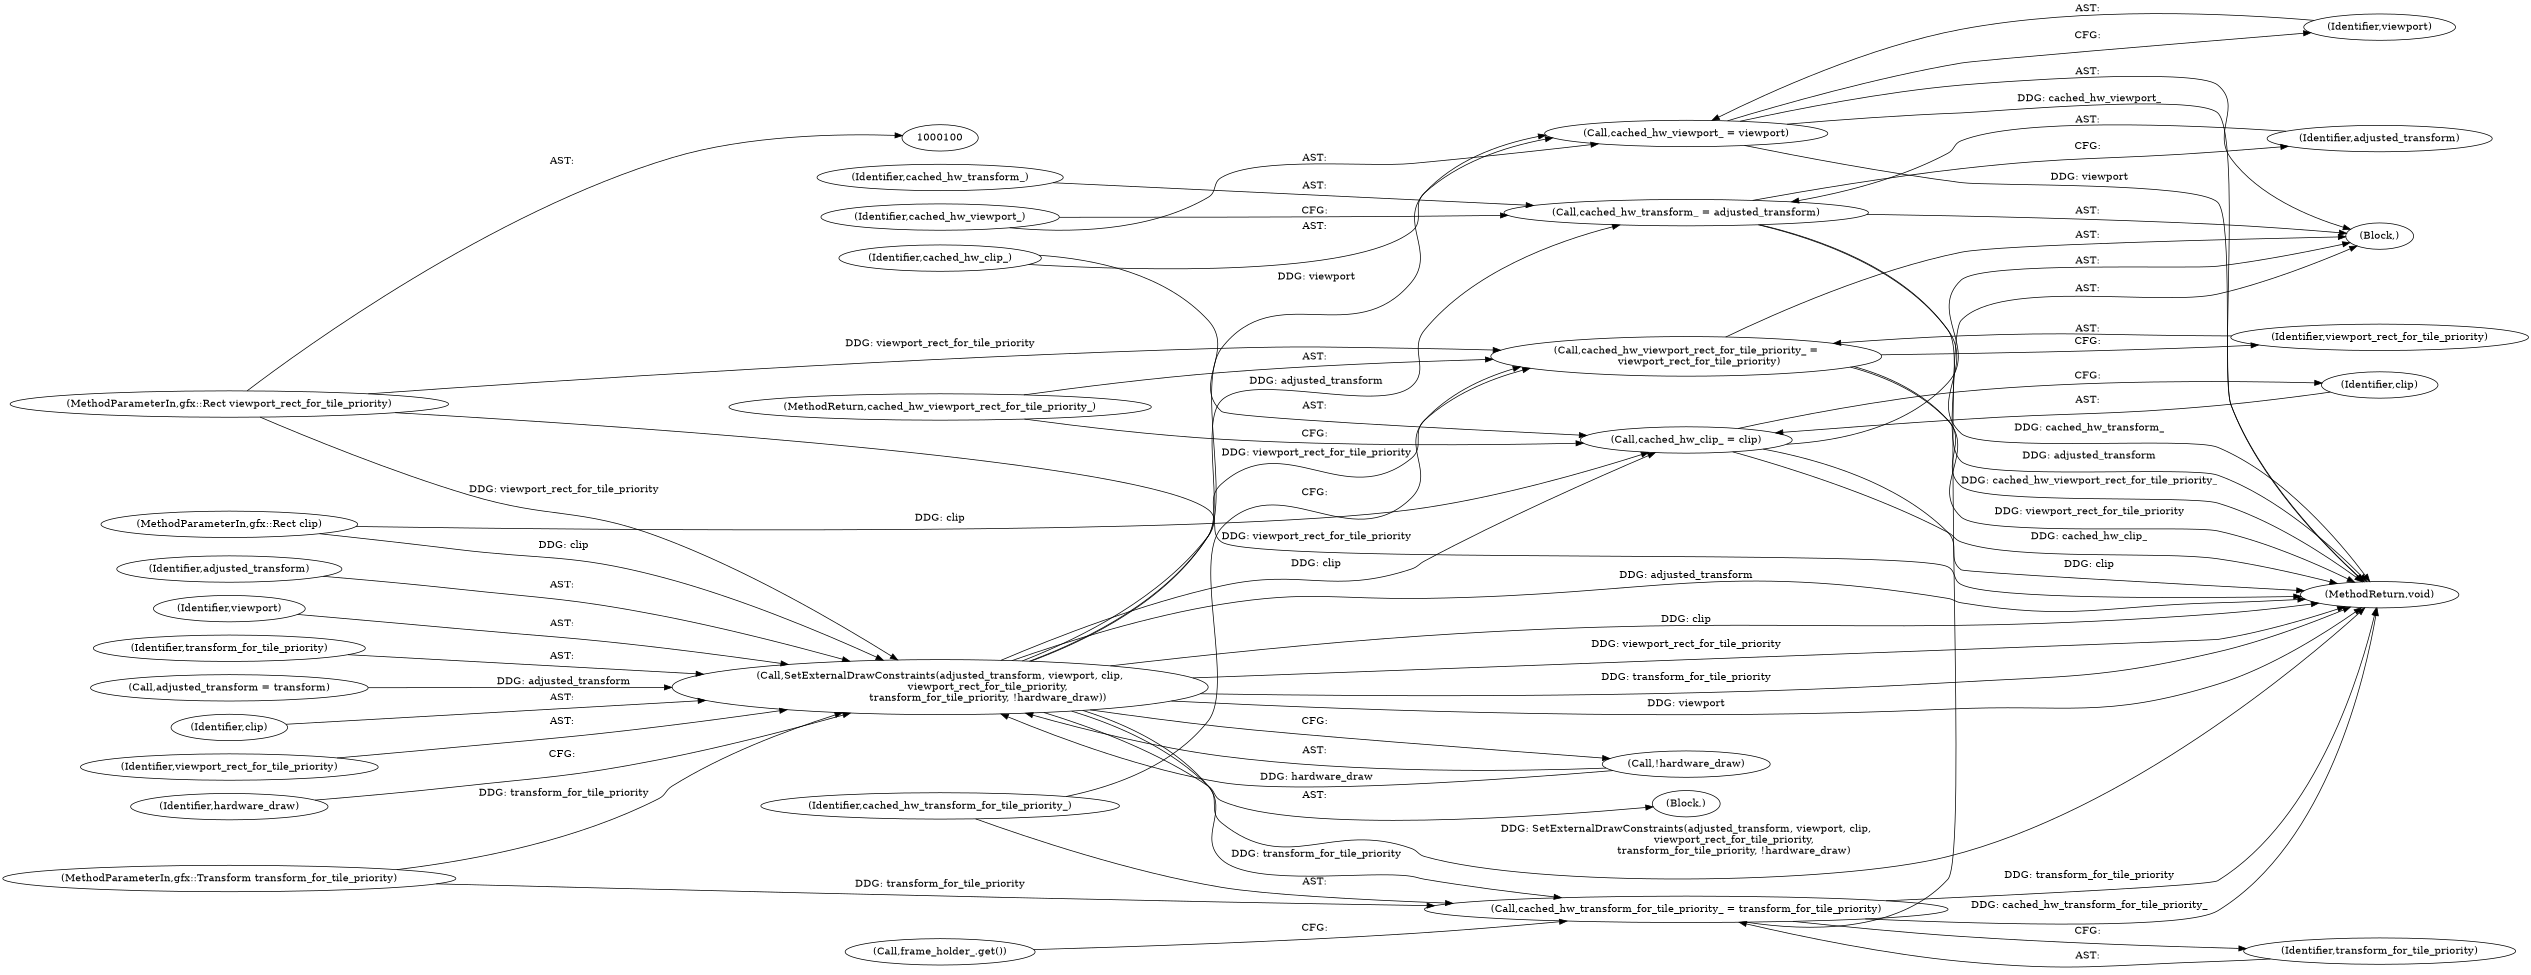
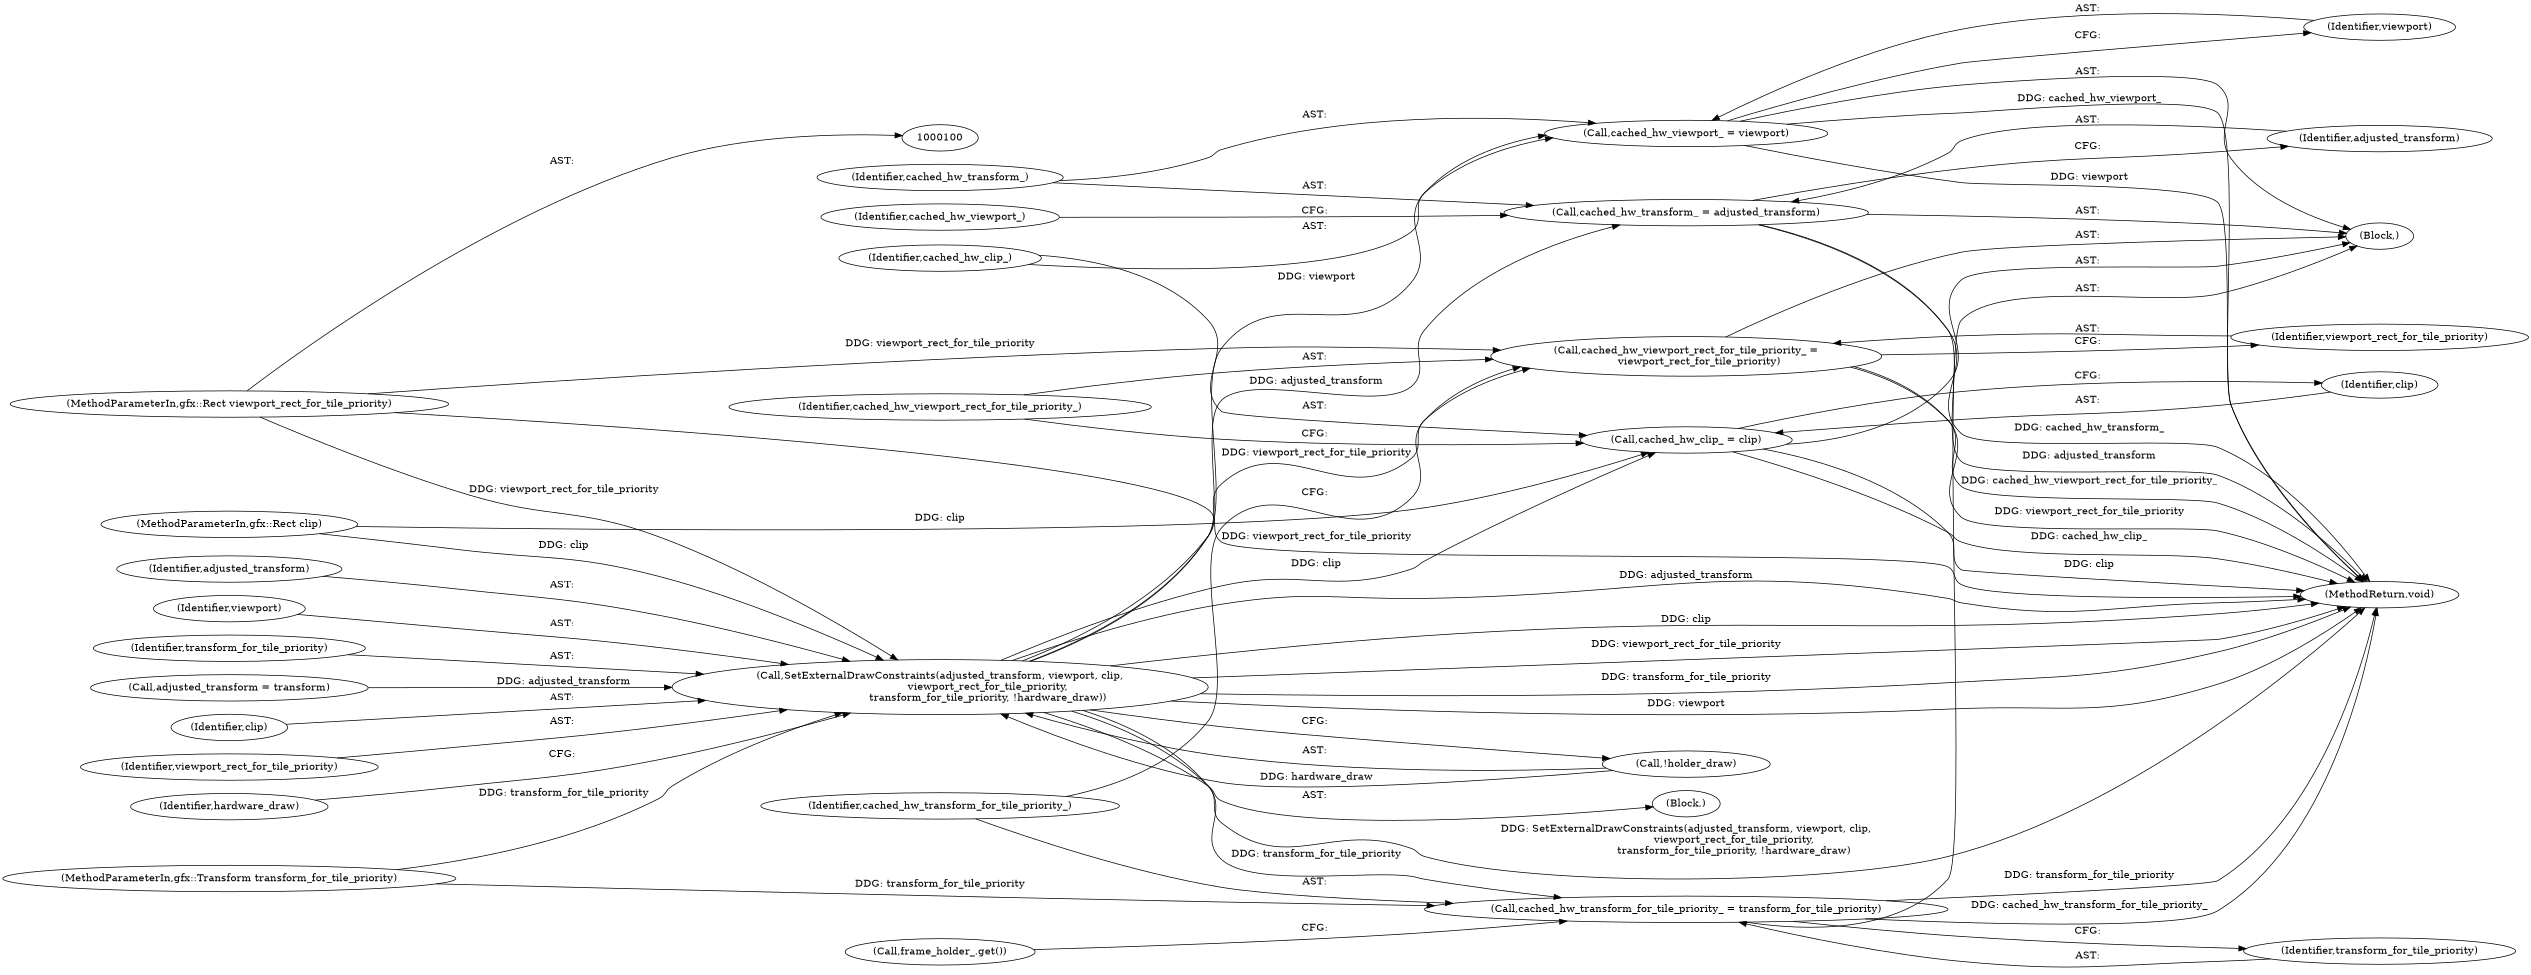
edge "(Identifier,cached_hw_viewport_)" -> "(Call,cached_hw_viewport_ = viewport)": now "(Identifier,cached_hw_transform_)" -> "(Call,cached_hw_viewport_ = viewport)"
node "(MethodReturn,cached_hw_viewport_rect_for_tile_priority_)": label "(MethodReturn,cached_hw_viewport_rect_for_tile_priority_)" -> "(Identifier,cached_hw_viewport_rect_for_tile_priority_)"
node "(Call,!hardware_draw)": label "(Call,!hardware_draw)" -> "(Call,!holder_draw)"
